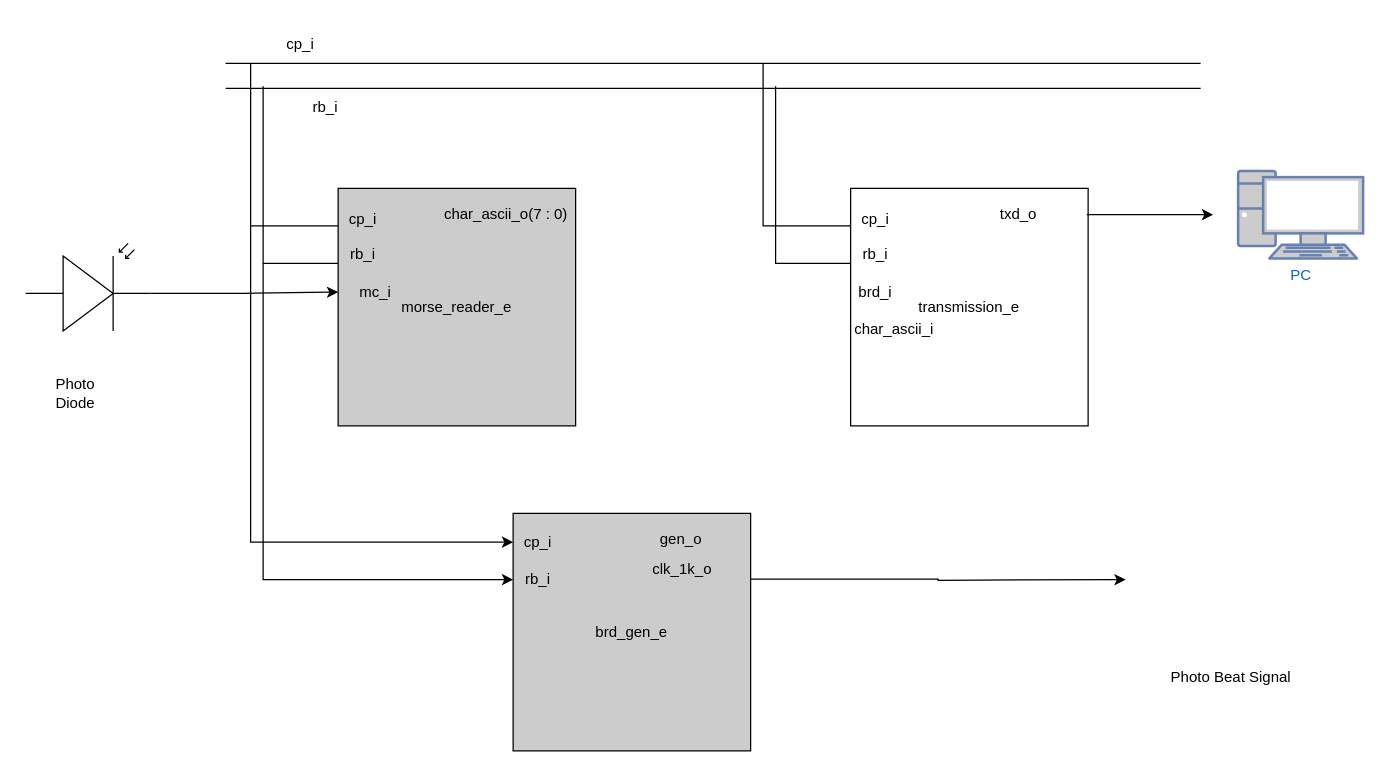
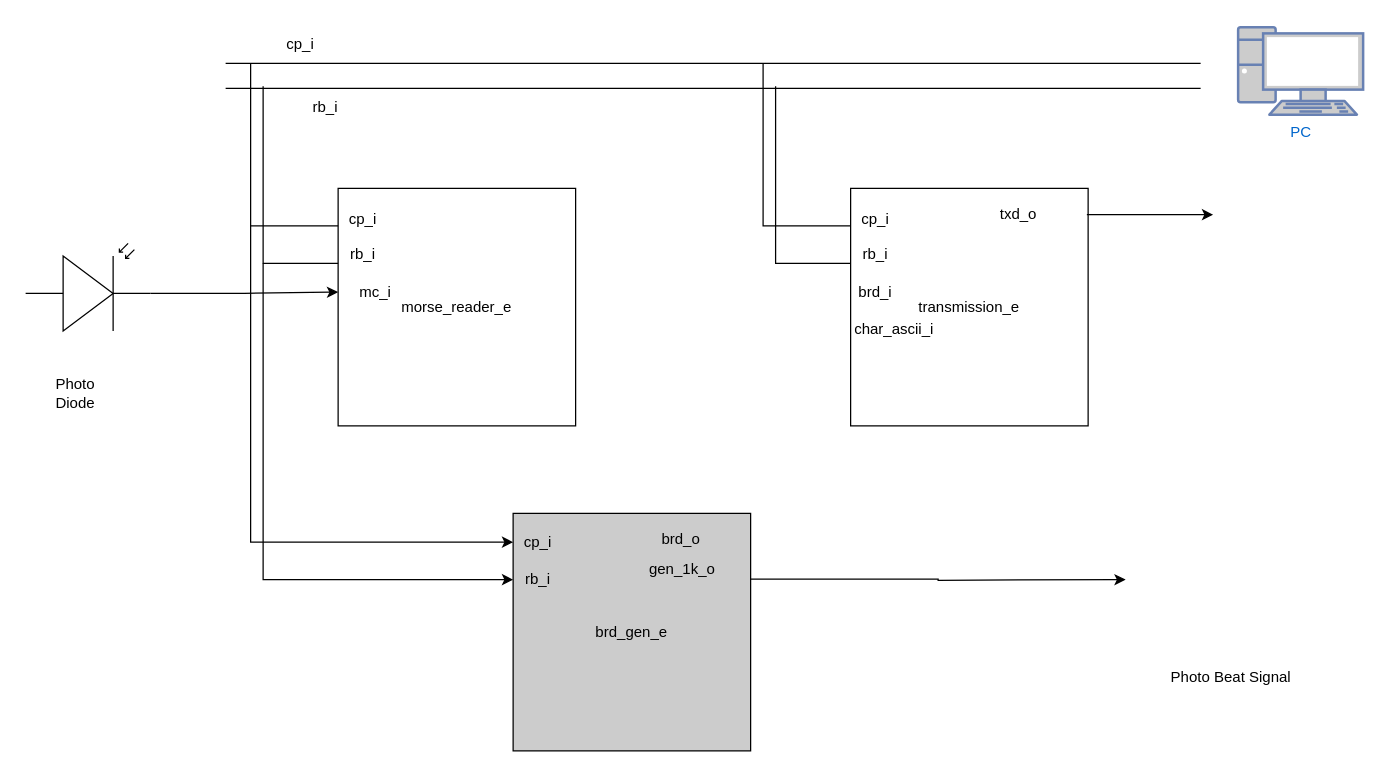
node "char_ascii_o(7 : 0)": removed
node "PC": moved (1301, 214) -> (1301, 71)
node "morse_reader_e": fillcolor #cccccc -> #ffffff
node "gen_o": label "gen_o" -> "brd_o"
node "clk_1k_o": label "clk_1k_o" -> "gen_1k_o"
